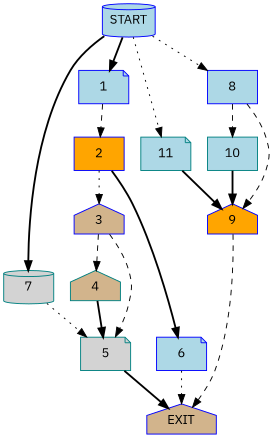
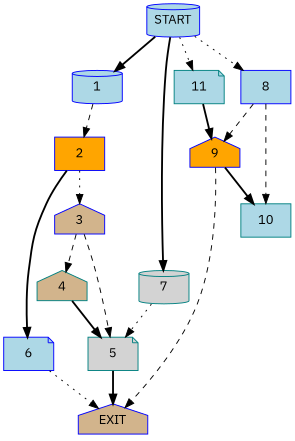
node "1": shape note -> cylinder
edge "10" -> "9": reversed
